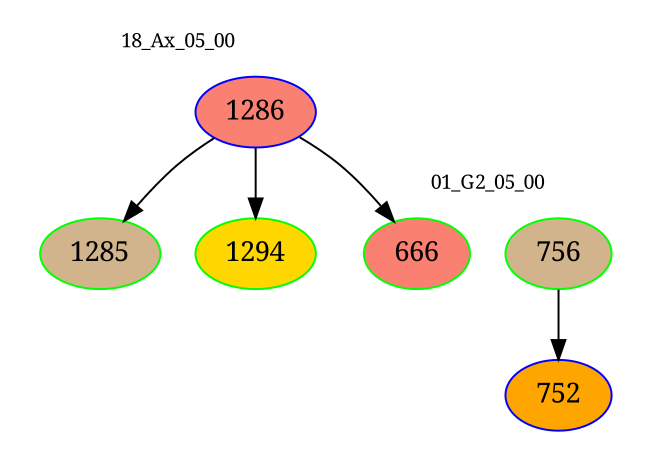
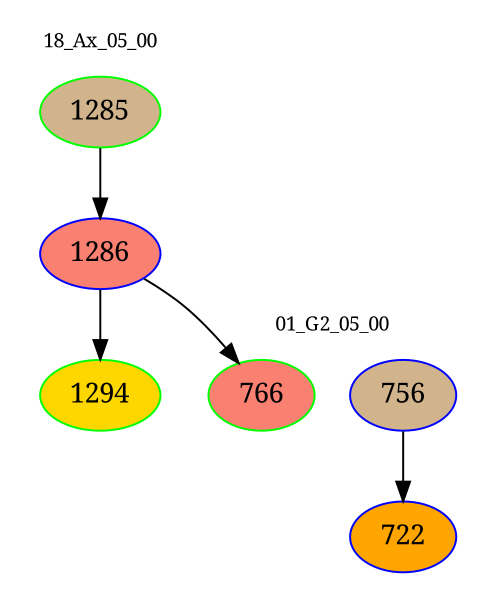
edge "1286" -> "1285": reversed
node "666": label "666" -> "766"
node "756": color green -> blue
node "752": label "752" -> "722"
